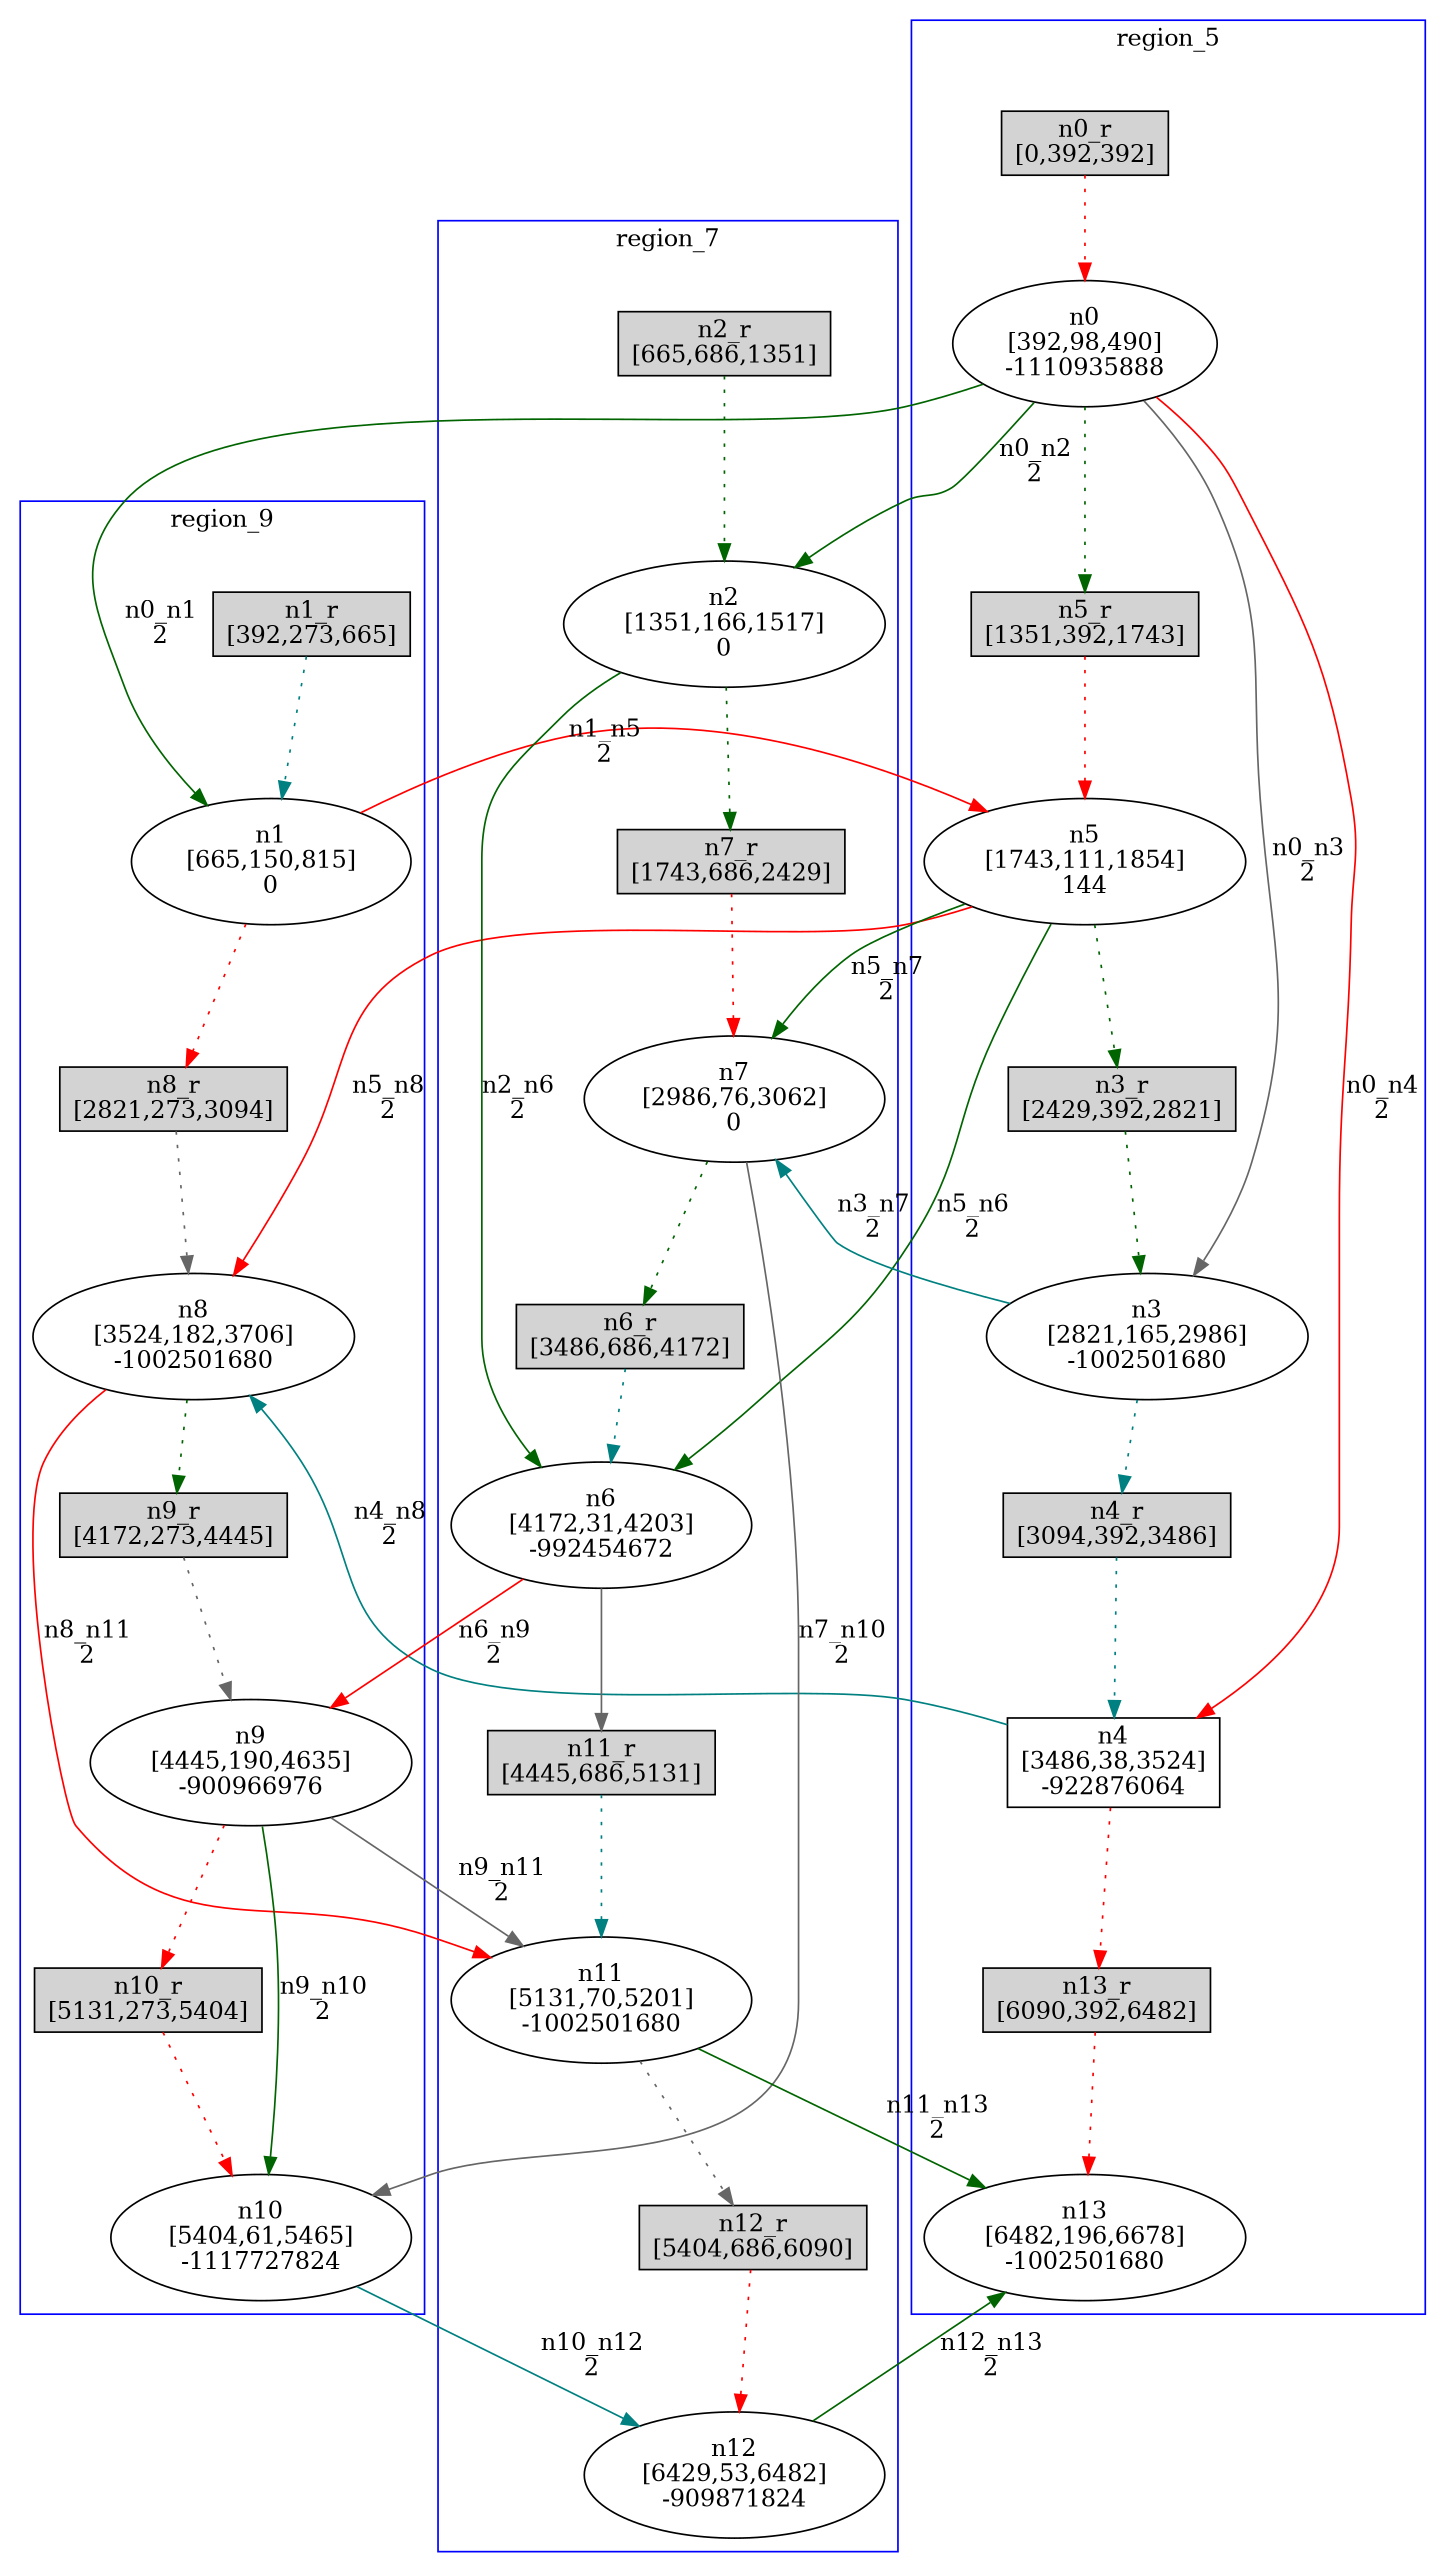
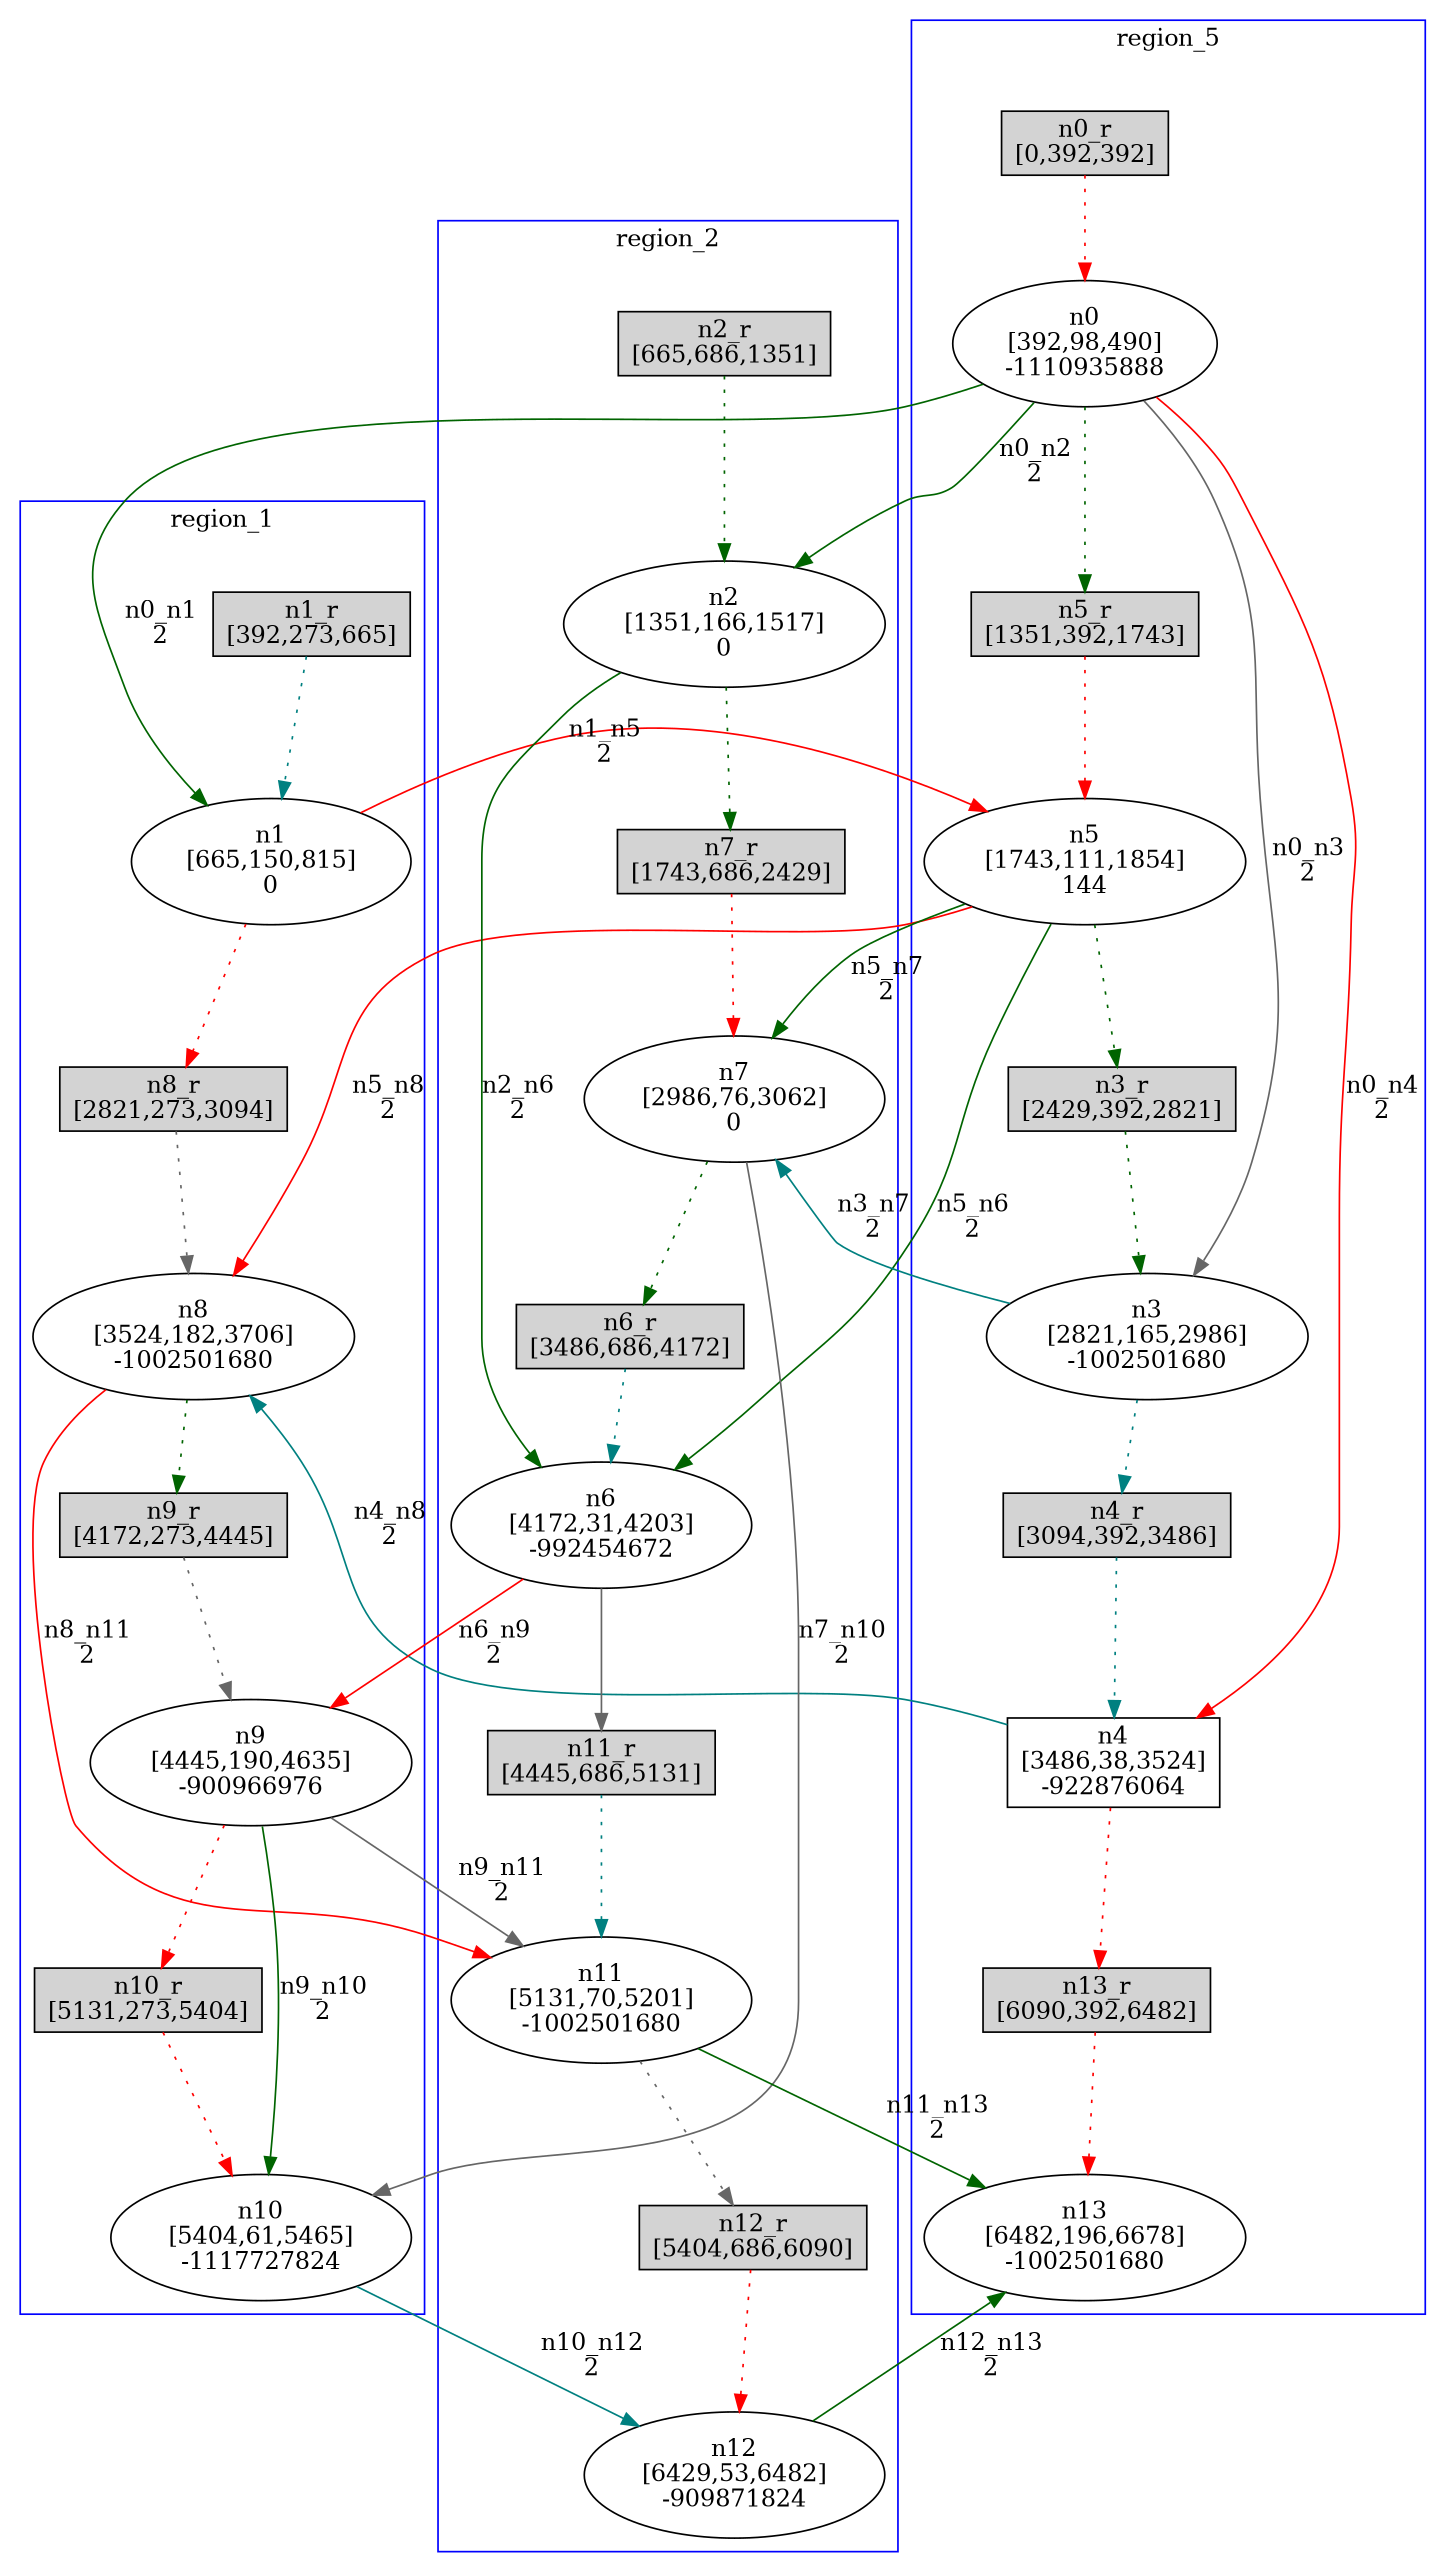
cluster "region_7": label "region_7" -> "region_2"
cluster "region_9": label "region_9" -> "region_1"
